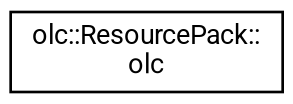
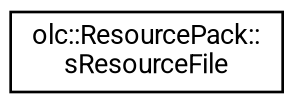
node "olc::ResourcePack:: olc": label "olc::ResourcePack:: olc" -> "olc::ResourcePack:: sResourceFile"
